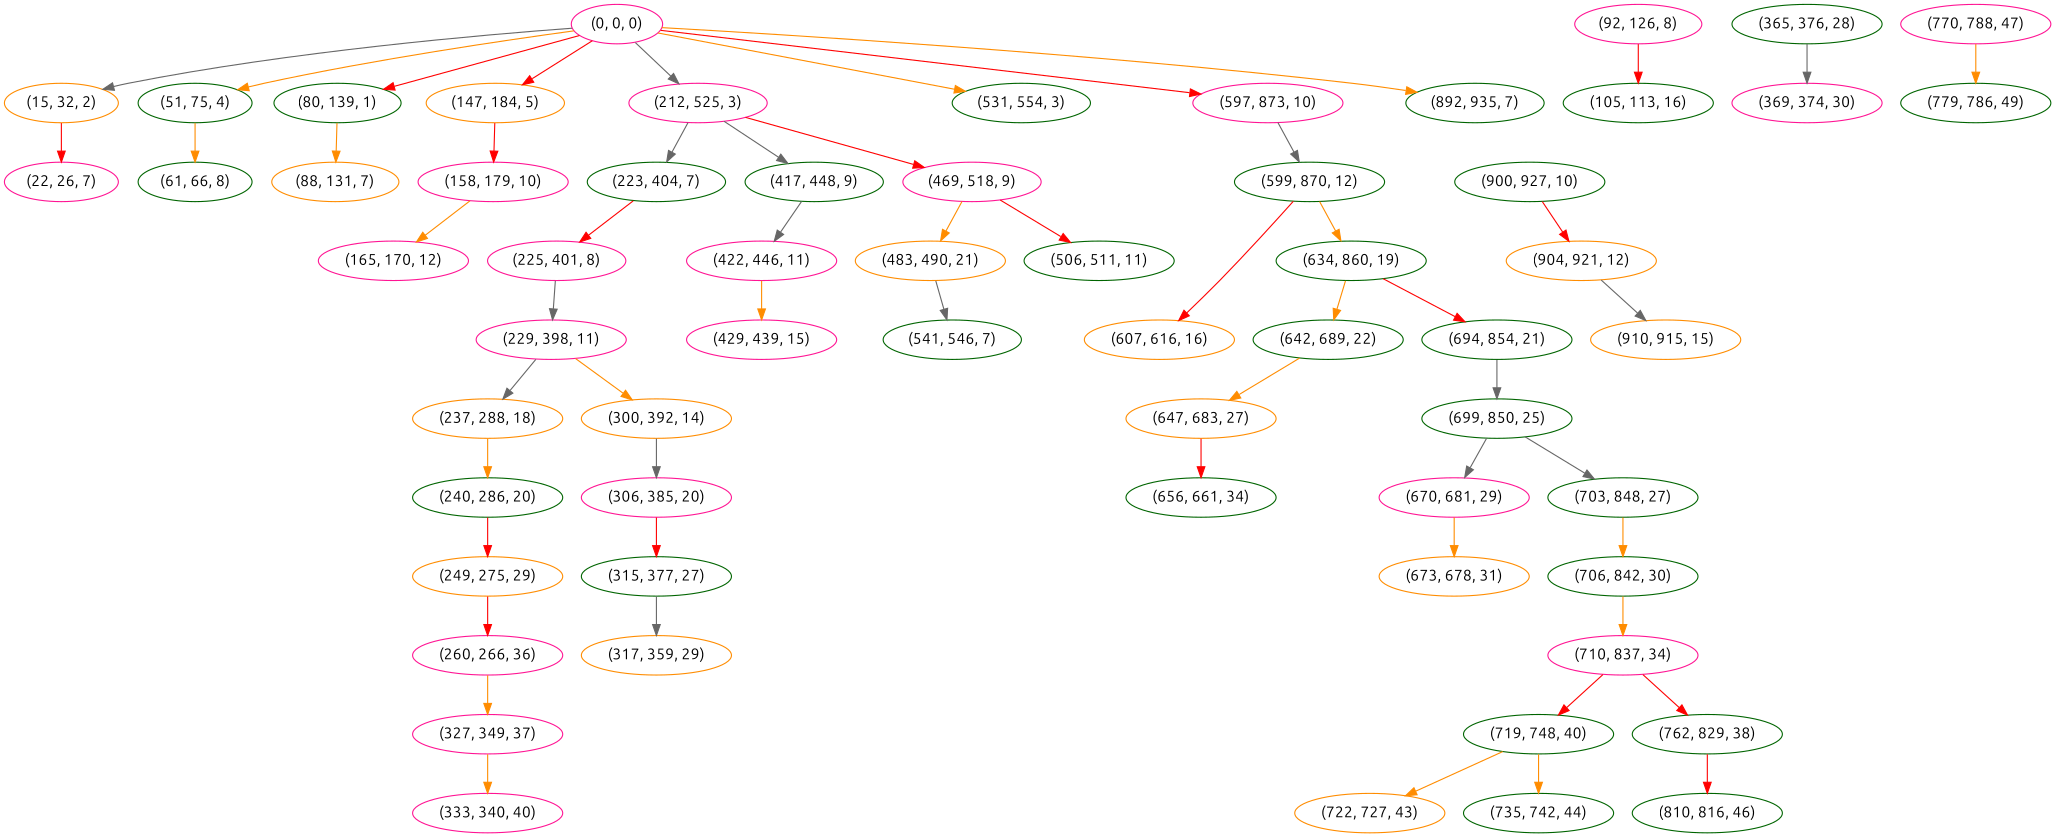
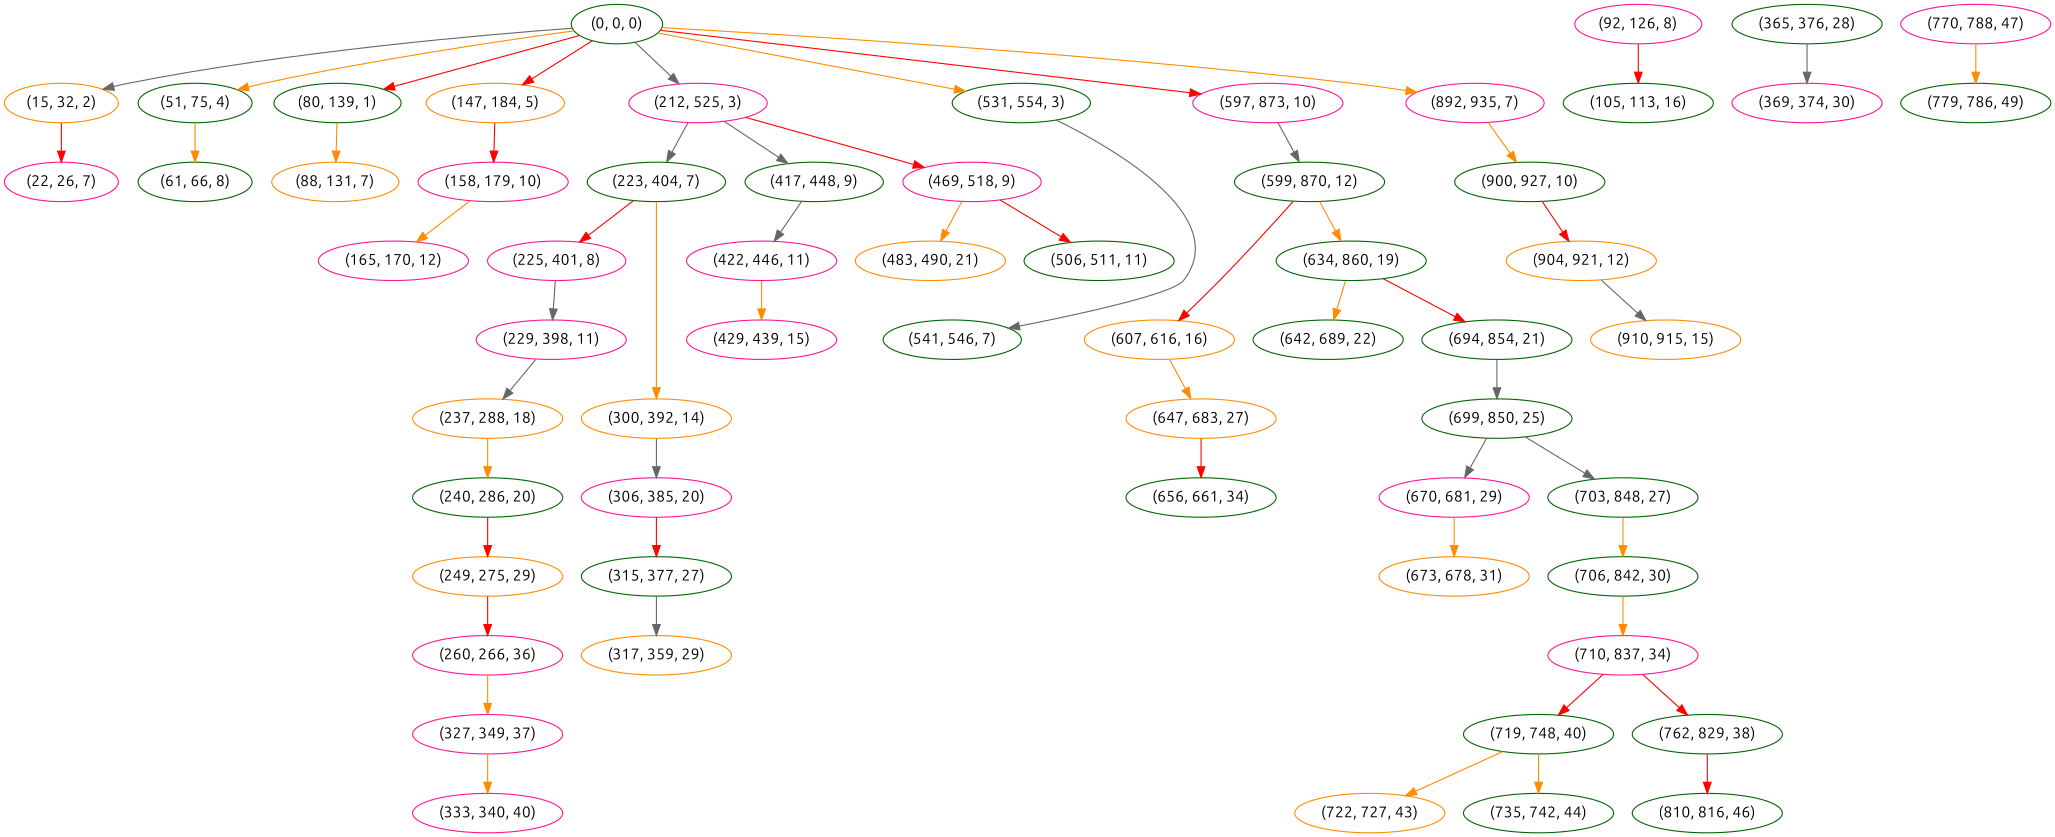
node "(0, 0, 0)": color deeppink -> darkgreen
node "(892, 935, 7)": color darkgreen -> deeppink
edge "(892, 935, 7)" -> "(900, 927, 10)": added
edge "(483, 490, 21)" -> "(541, 546, 7)": now "(531, 554, 3)" -> "(541, 546, 7)"
edge "(229, 398, 11)" -> "(300, 392, 14)": now "(223, 404, 7)" -> "(300, 392, 14)"
edge "(642, 689, 22)" -> "(647, 683, 27)": now "(607, 616, 16)" -> "(647, 683, 27)"
